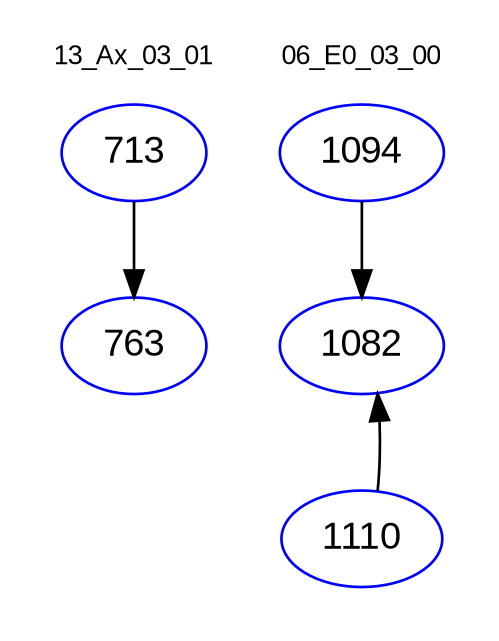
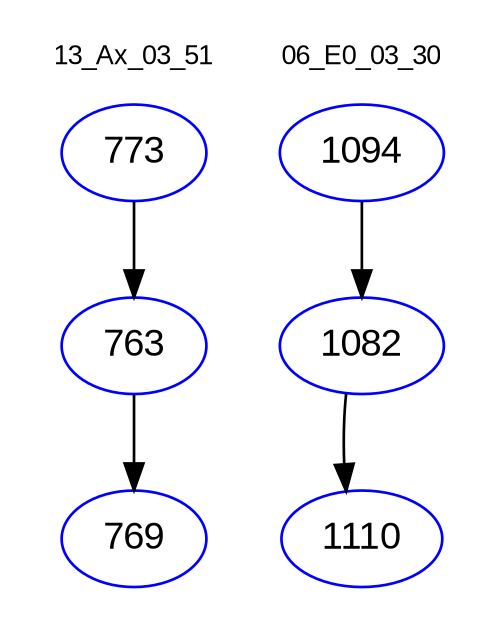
cluster "13_Ax_03_01": label "13_Ax_03_01" -> "13_Ax_03_51"
cluster "06_E0_03_00": label "06_E0_03_00" -> "06_E0_03_30"
node "713": label "713" -> "773"
edge "1110" -> "1082": reversed
node "769": added
